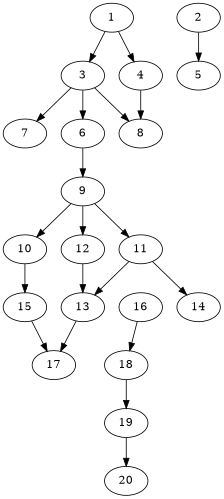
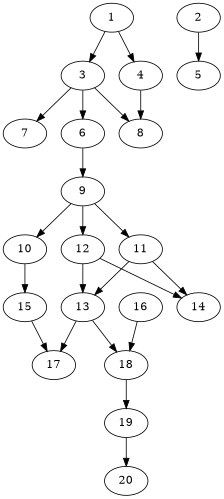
edge "12" -> "14": added
edge "13" -> "18": added
